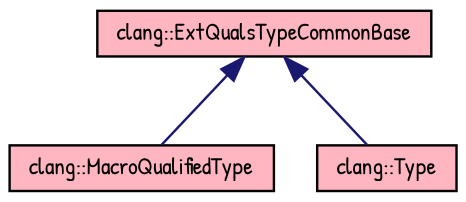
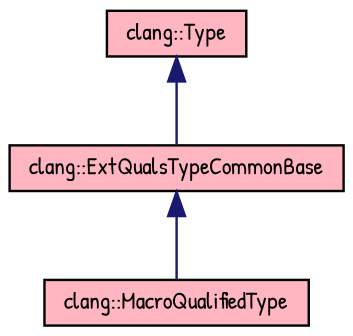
edge "clang::Type" -> "clang::ExtQualsTypeCommonBase": reversed
